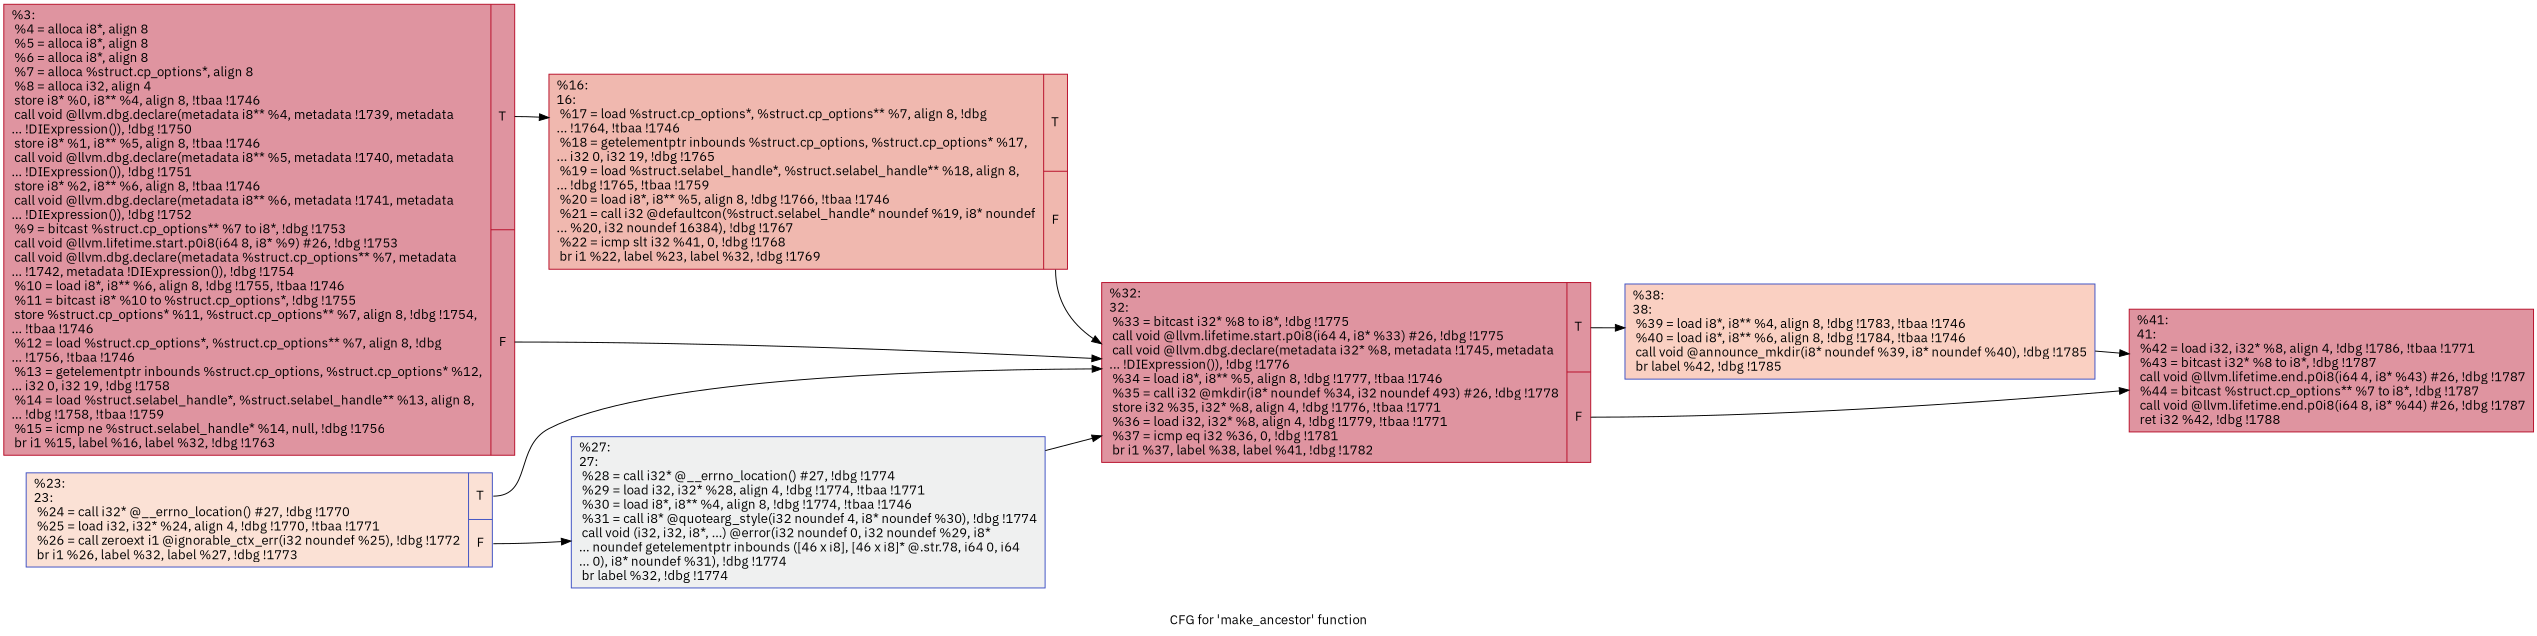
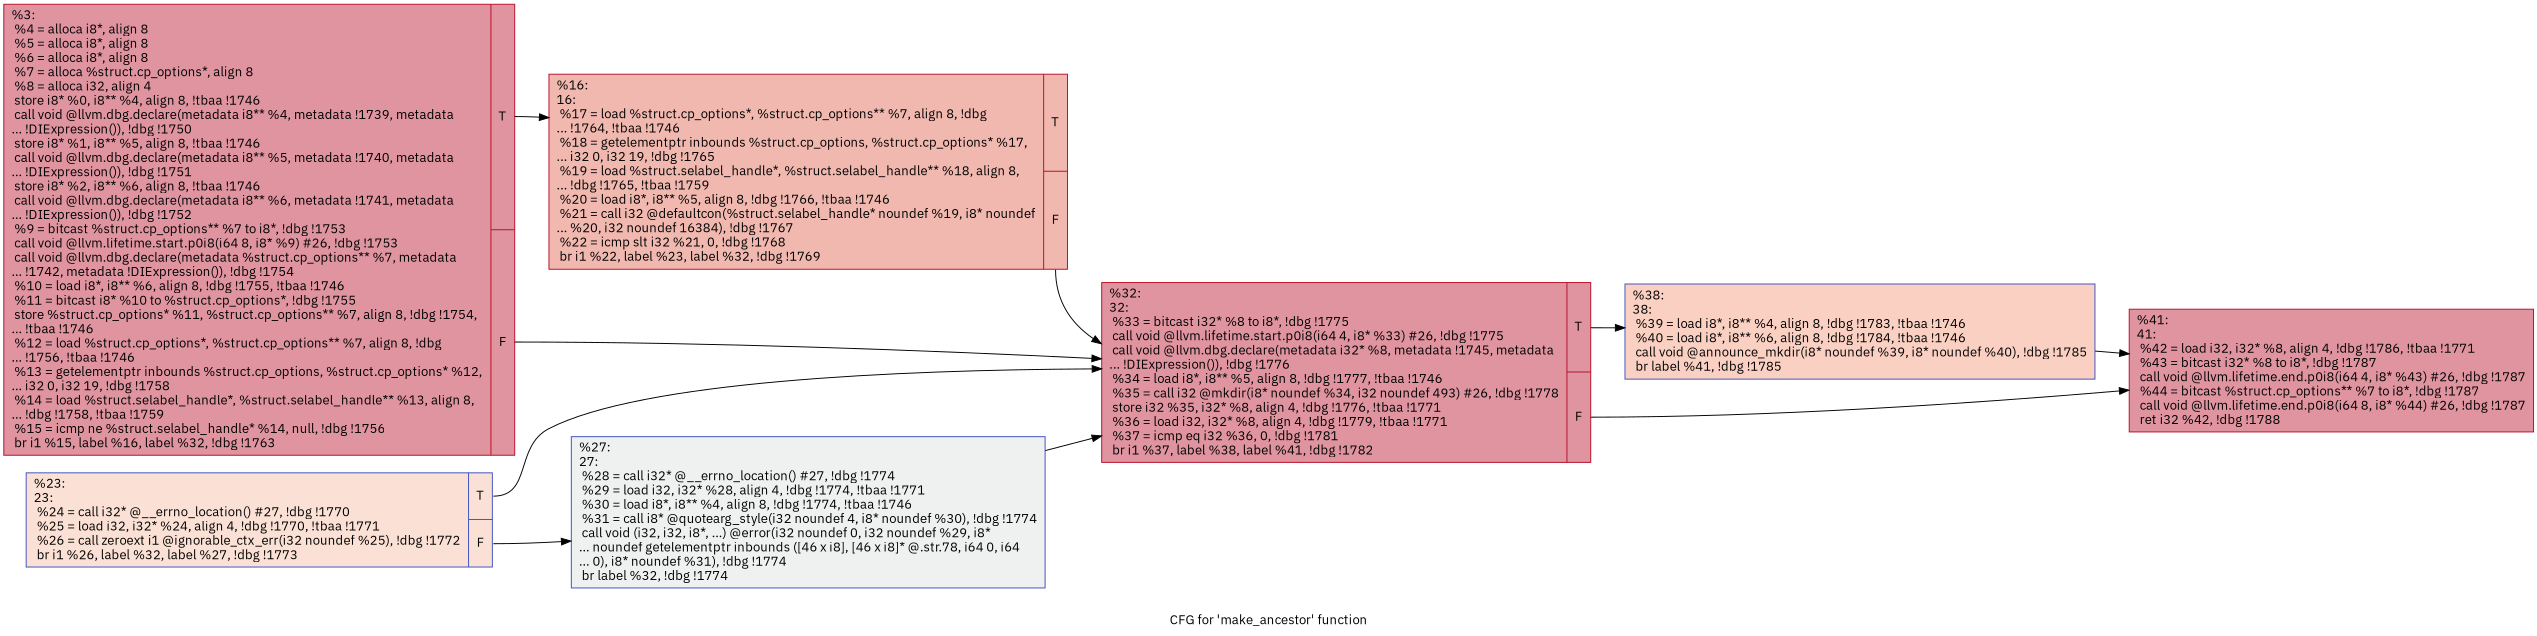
node "%16:": text "%22 = icmp slt i32 %41, 0, !dbg !1768" -> "%22 = icmp slt i32 %21, 0, !dbg !1768"
node "%38:": text "br label %42, !dbg !1785" -> "br label %41, !dbg !1785"
